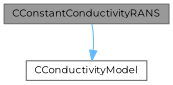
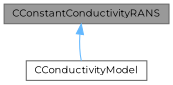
edge "CConstantConductivityRANS" -> "CConductivityModel": reversed
